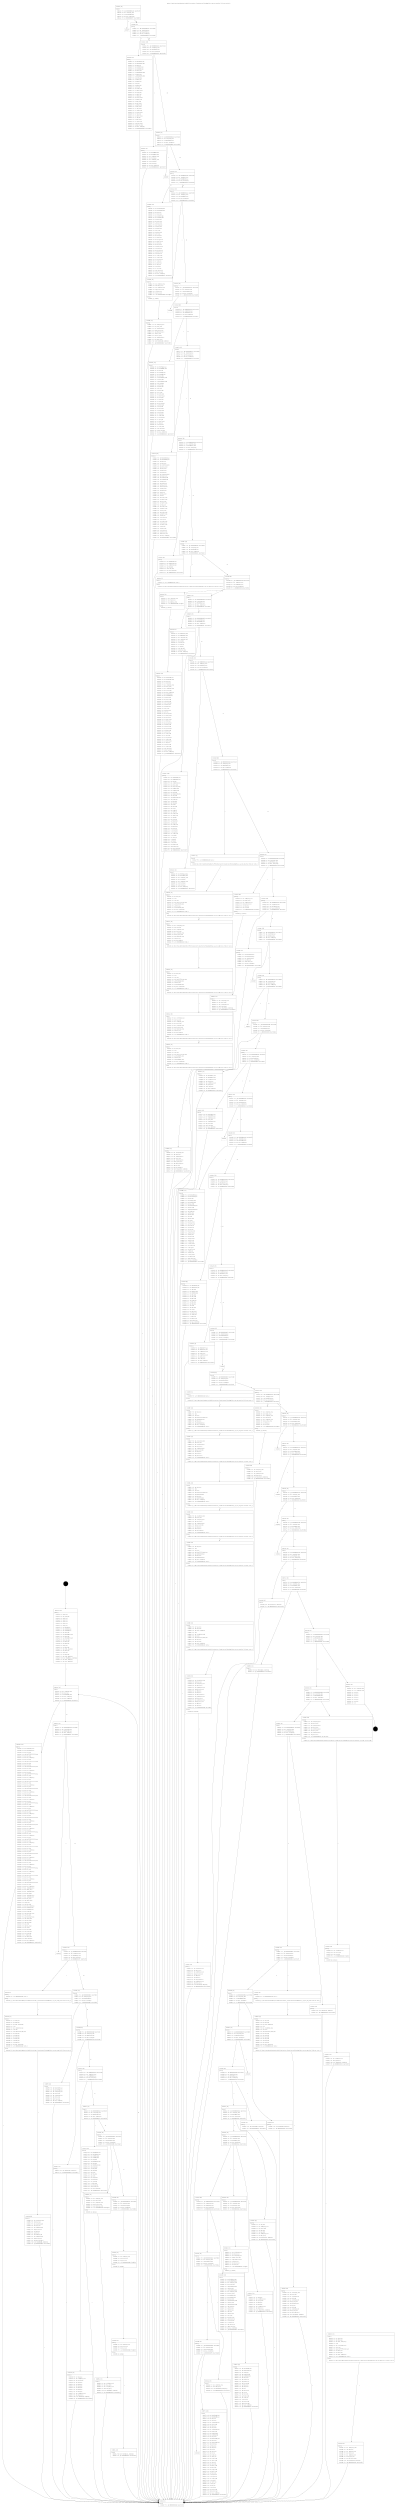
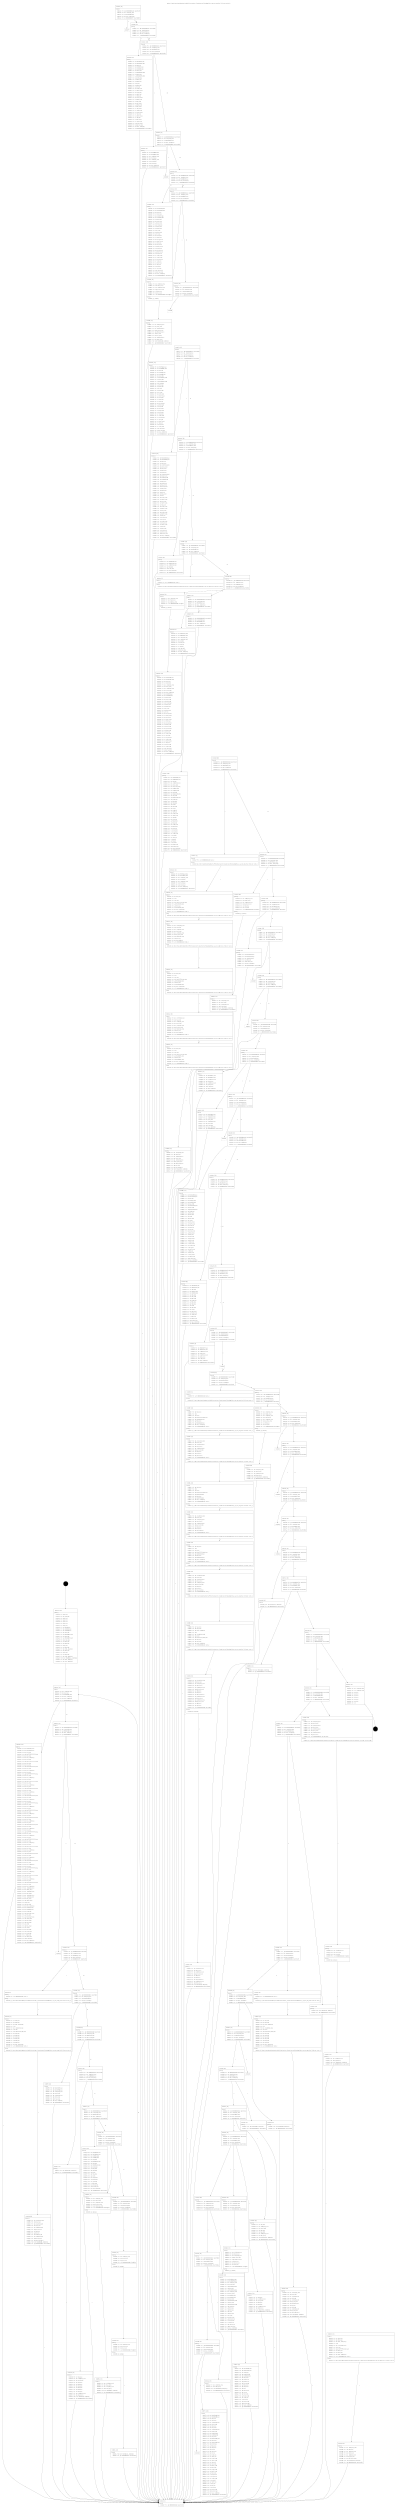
node "0x401cd8 [28]": removed
node "0x401d9c [28]": removed
node "0x402656 [44]": added
